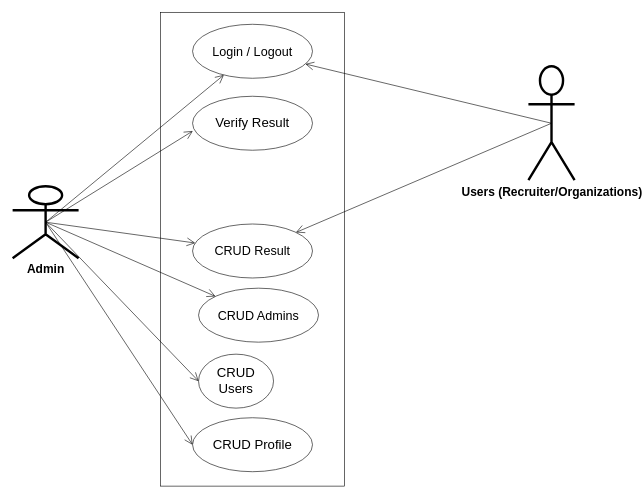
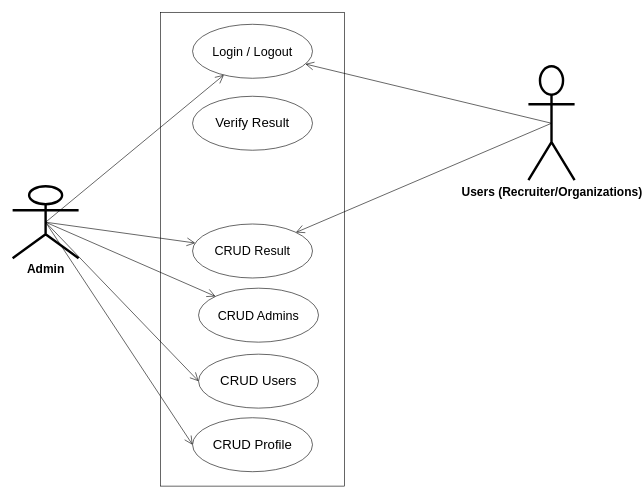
edge "Admin" -> "Verify Result": removed
node "CRUD Users": size 75x54 -> 120x54
